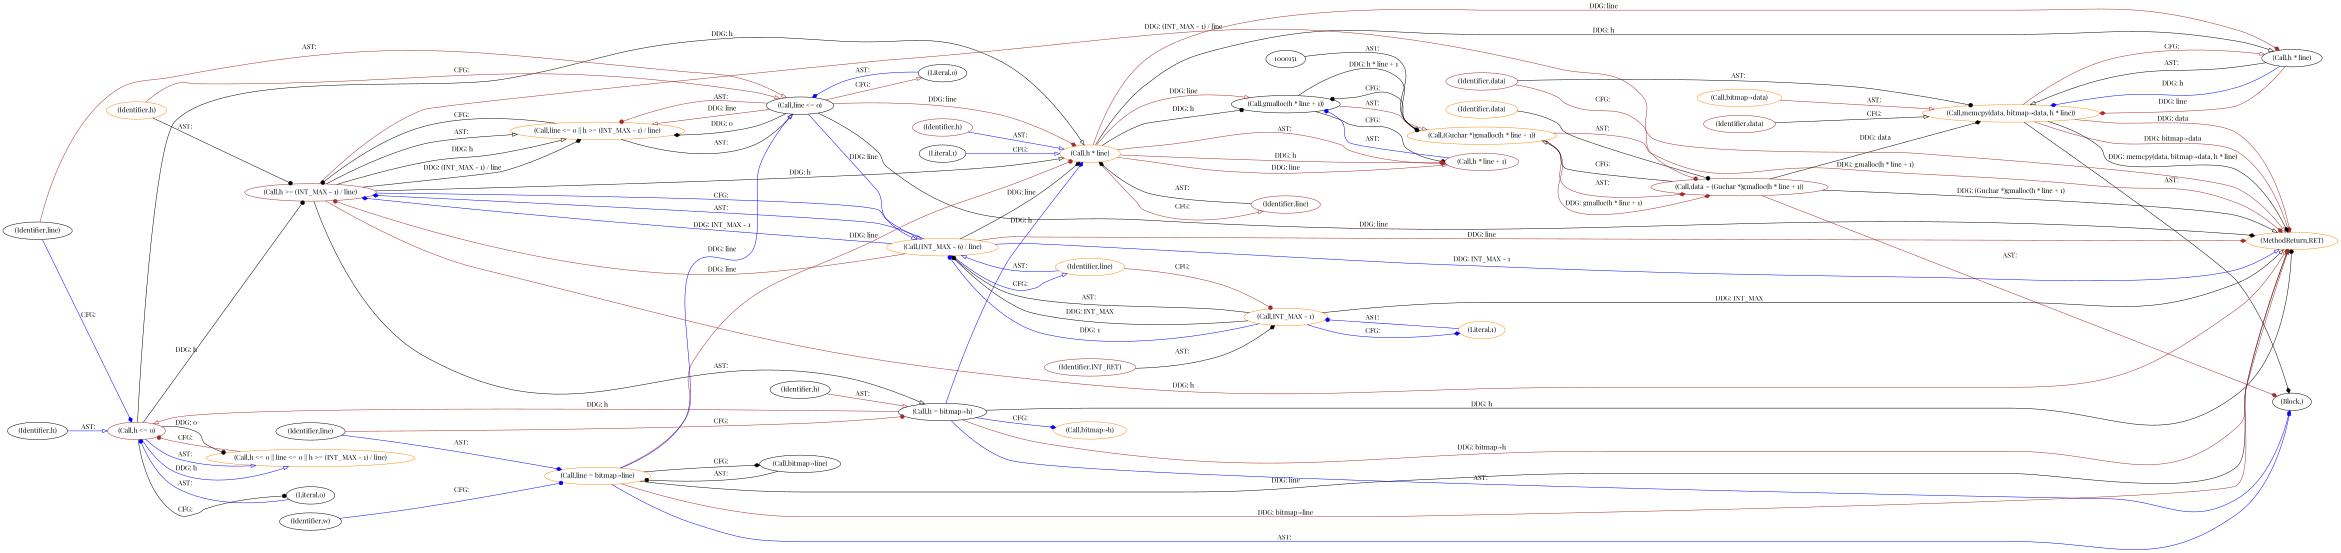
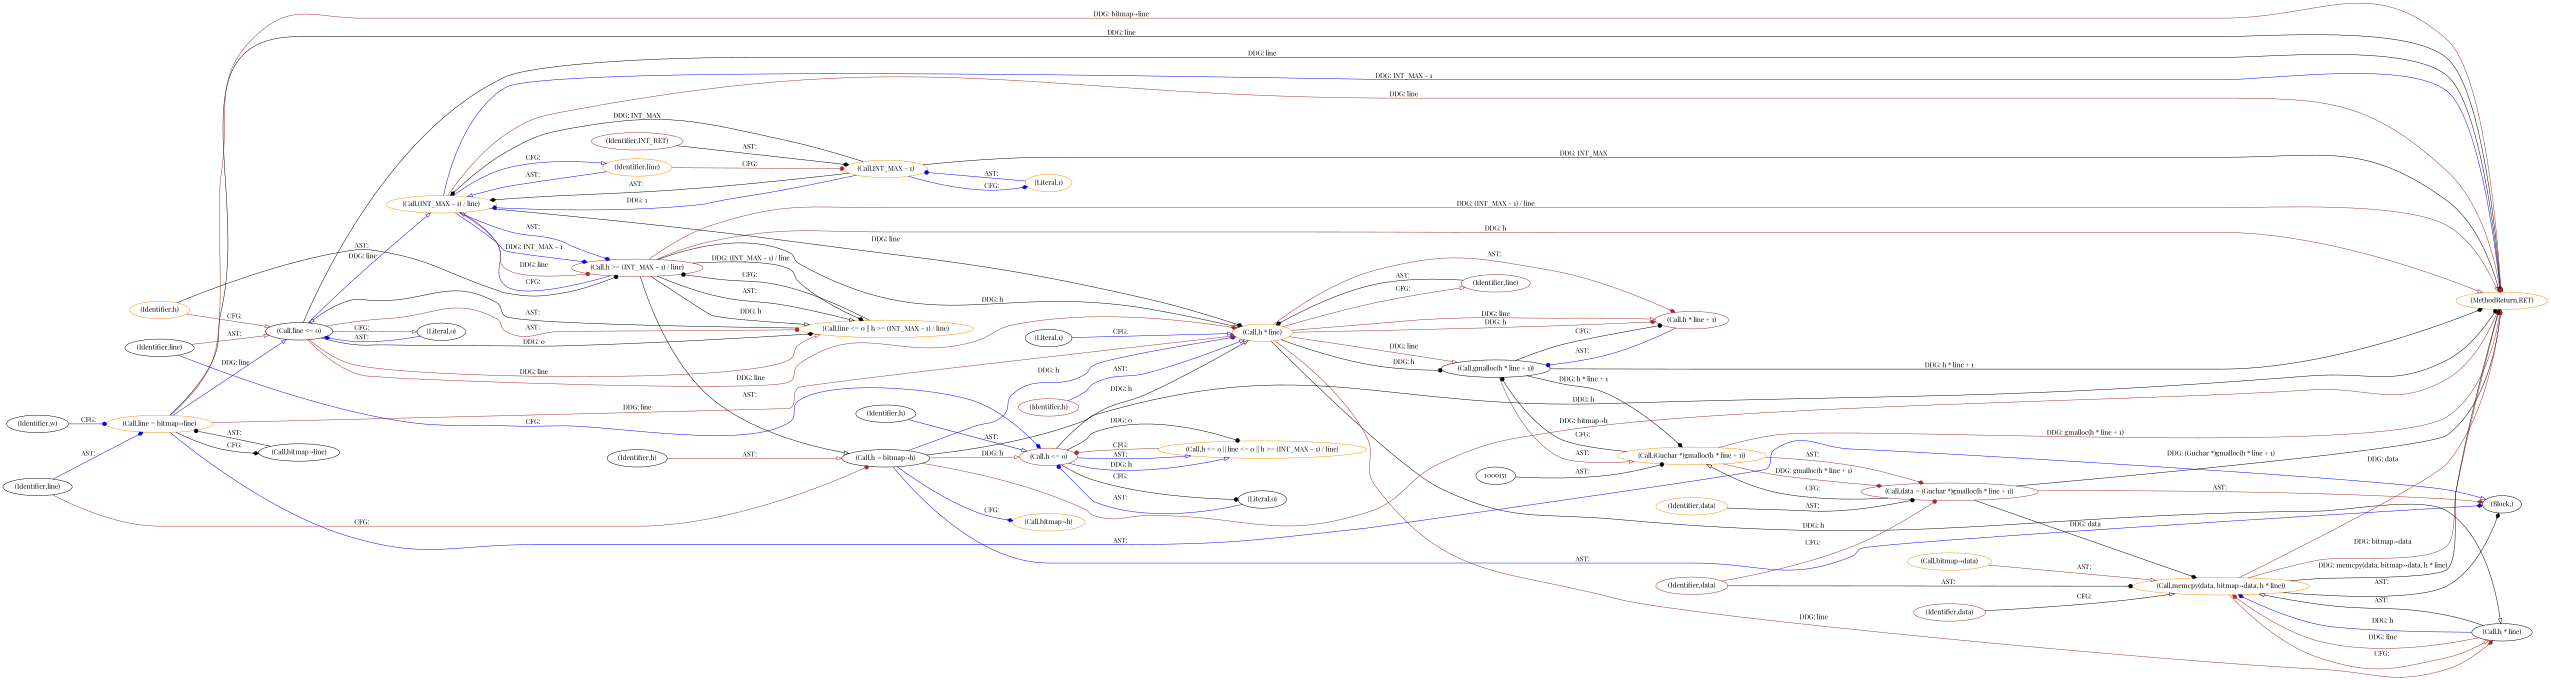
node "(Call,(INT_MAX - 6) / line)": label "(Call,(INT_MAX - 6) / line)" -> "(Call,(INT_MAX - 1) / line)"
edge "(Call,h <= 0)" -> "(Call,h >= (INT_MAX - 1) / line)": removed, label "DDG: h"
edge "(Call,gmalloc(h * line + 1))" -> "(MethodReturn,RET)": added, label "DDG: h * line + 1"
